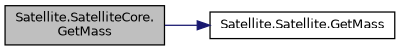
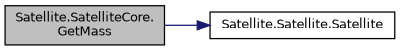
node "Satellite.Satellite.GetMass": label "Satellite.Satellite.GetMass" -> "Satellite.Satellite.Satellite"
